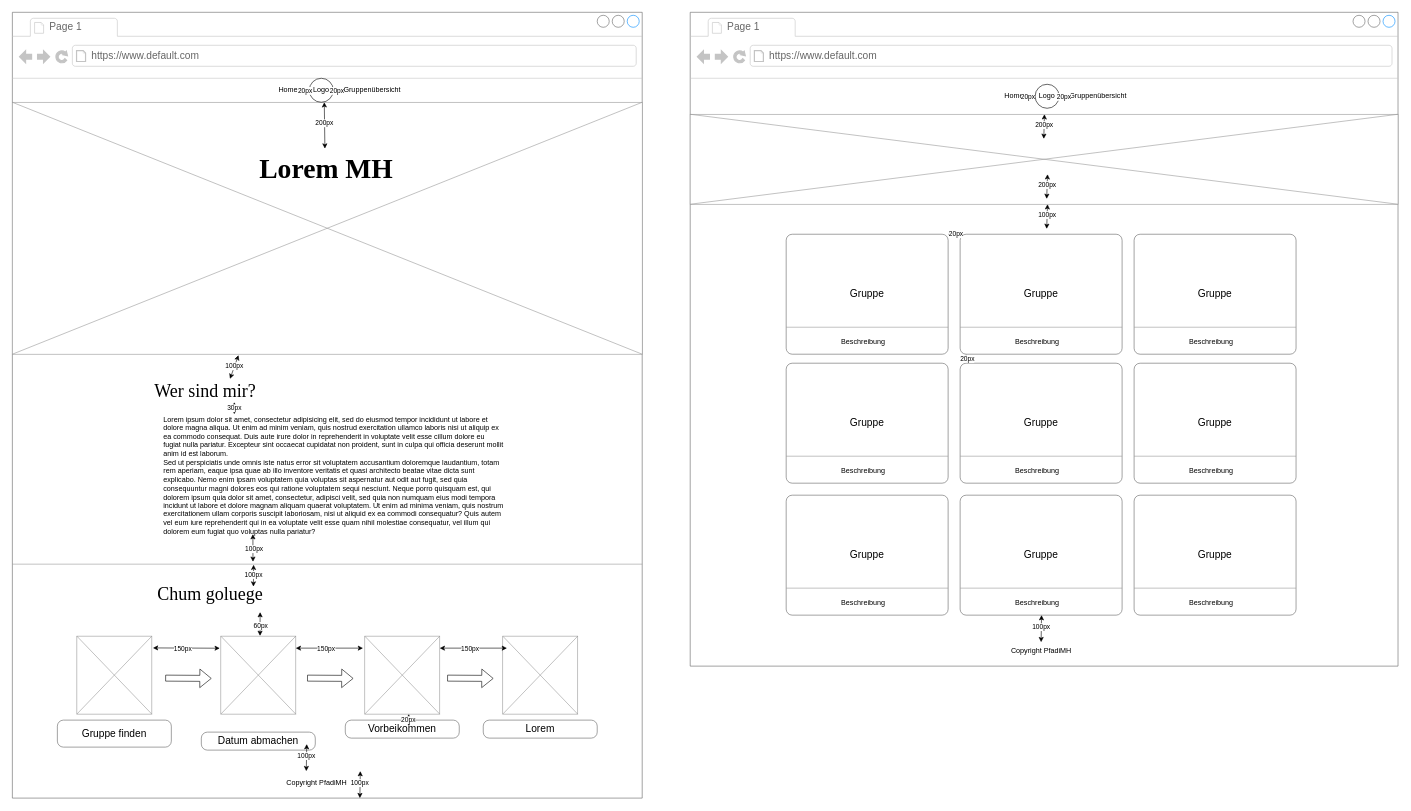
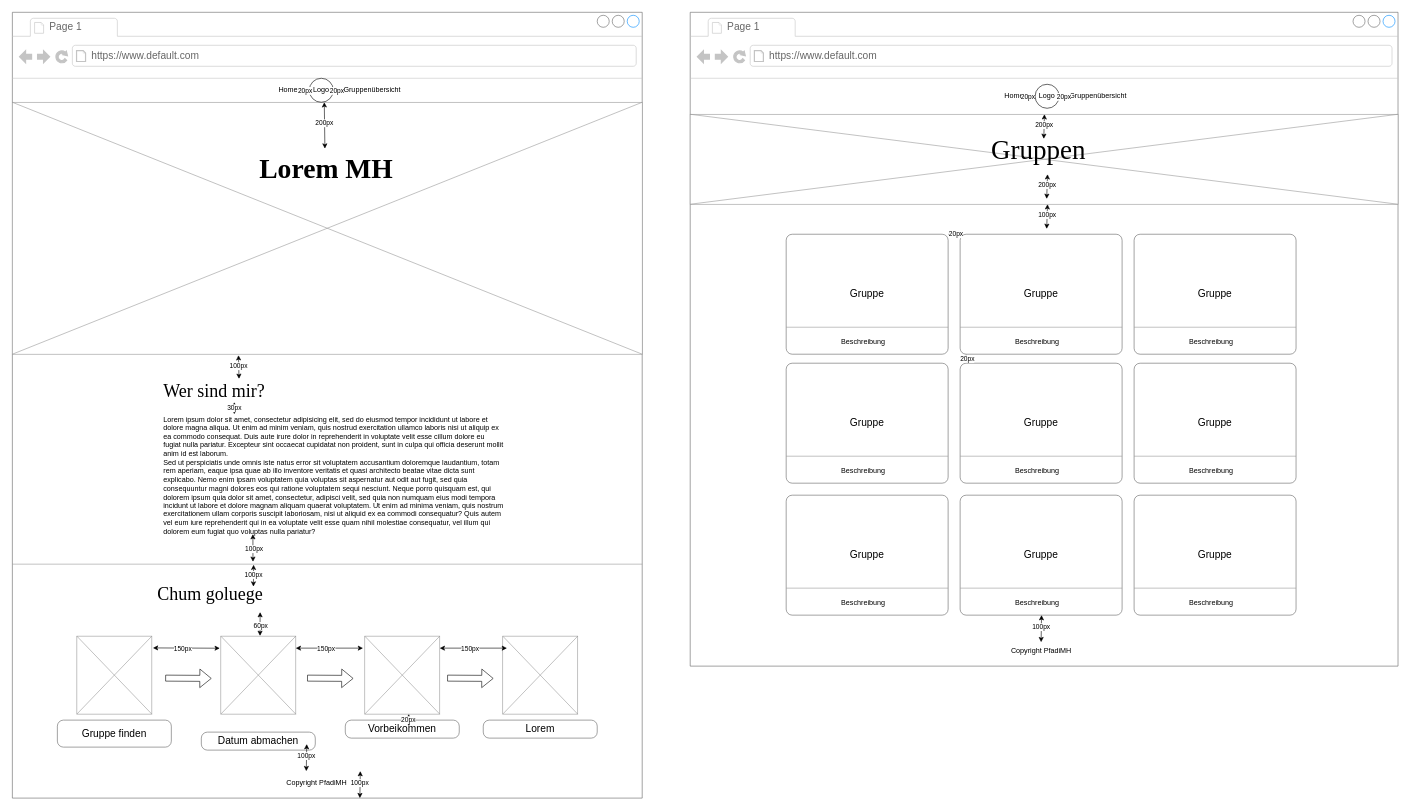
node "Gruppen": added
node "Wer sind mir?": moved (255, 393) -> (264, 393)
